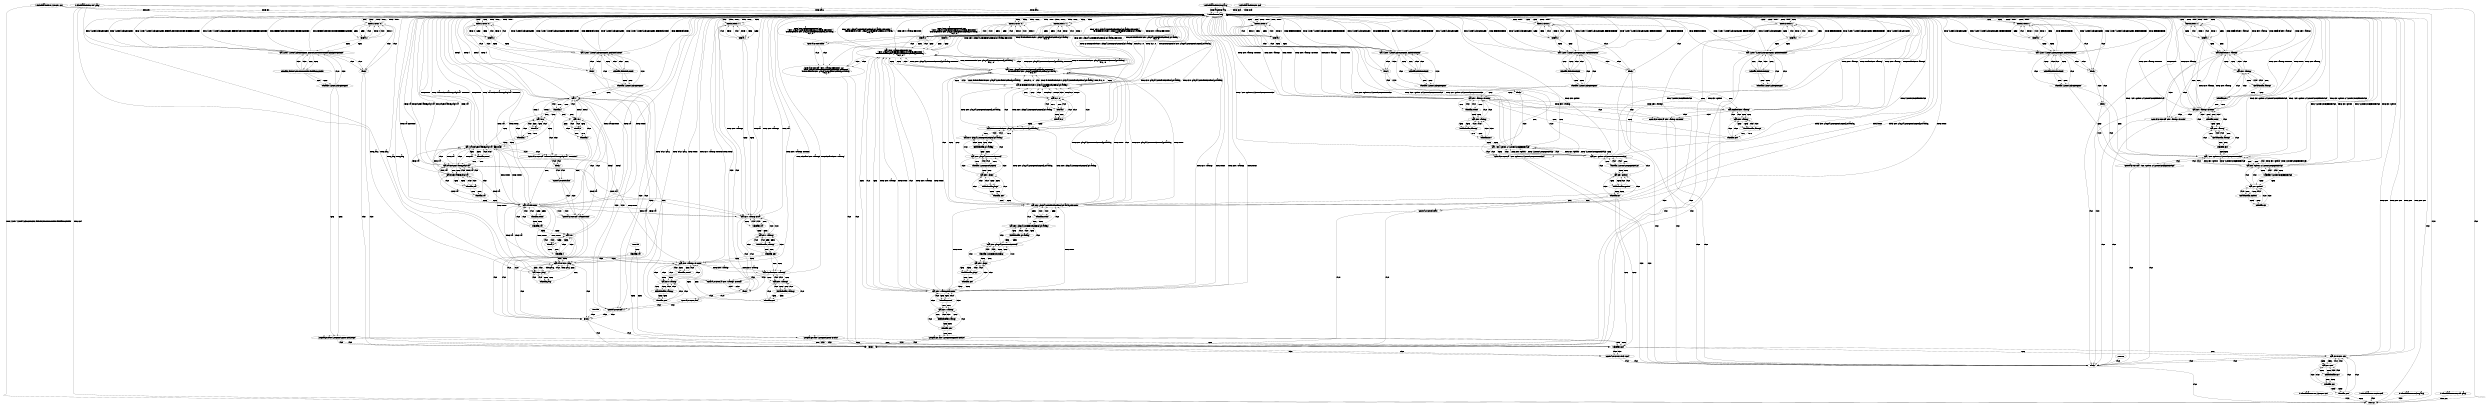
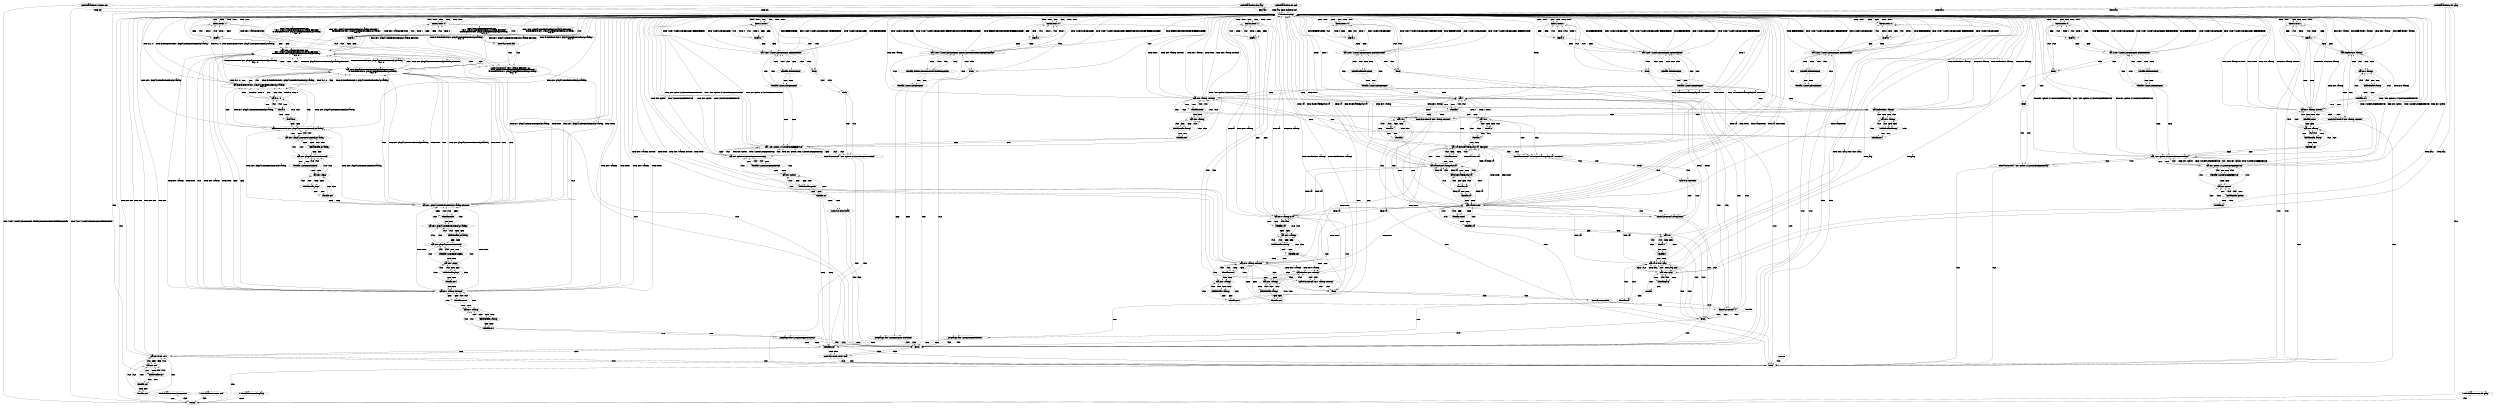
edge "(MethodParameterIn,int cmd)" -> "1000102": now "(MethodParameterIn,int cmd)" -> "(FieldIdentifier,cert)"
edge "(MethodParameterIn,void *parg)" -> "1000102": label "DDG: cmd" -> "AST: "
edge "(MethodParameterIn,long larg)" -> "1000102": label "AST: " -> "DDG: SSLerr(SSL_F_SSL3_CTX_CTRL, ERR_R_DH_LIB)"
edge "(Identifier,parg)" -> "(Call,rsa = (RSA *)parg)": now "(Identifier,parg)" -> "1000159"
edge "1000159" -> "(Call,(RSA *)parg)": added, label "AST:"
edge "(MethodParameterOut,long larg)" -> "1000102": label "AST: " -> "CTRL: "
edge "(MethodParameterOut,void *parg)" -> "1000102": label "DDG: ctx" -> "AST: "
